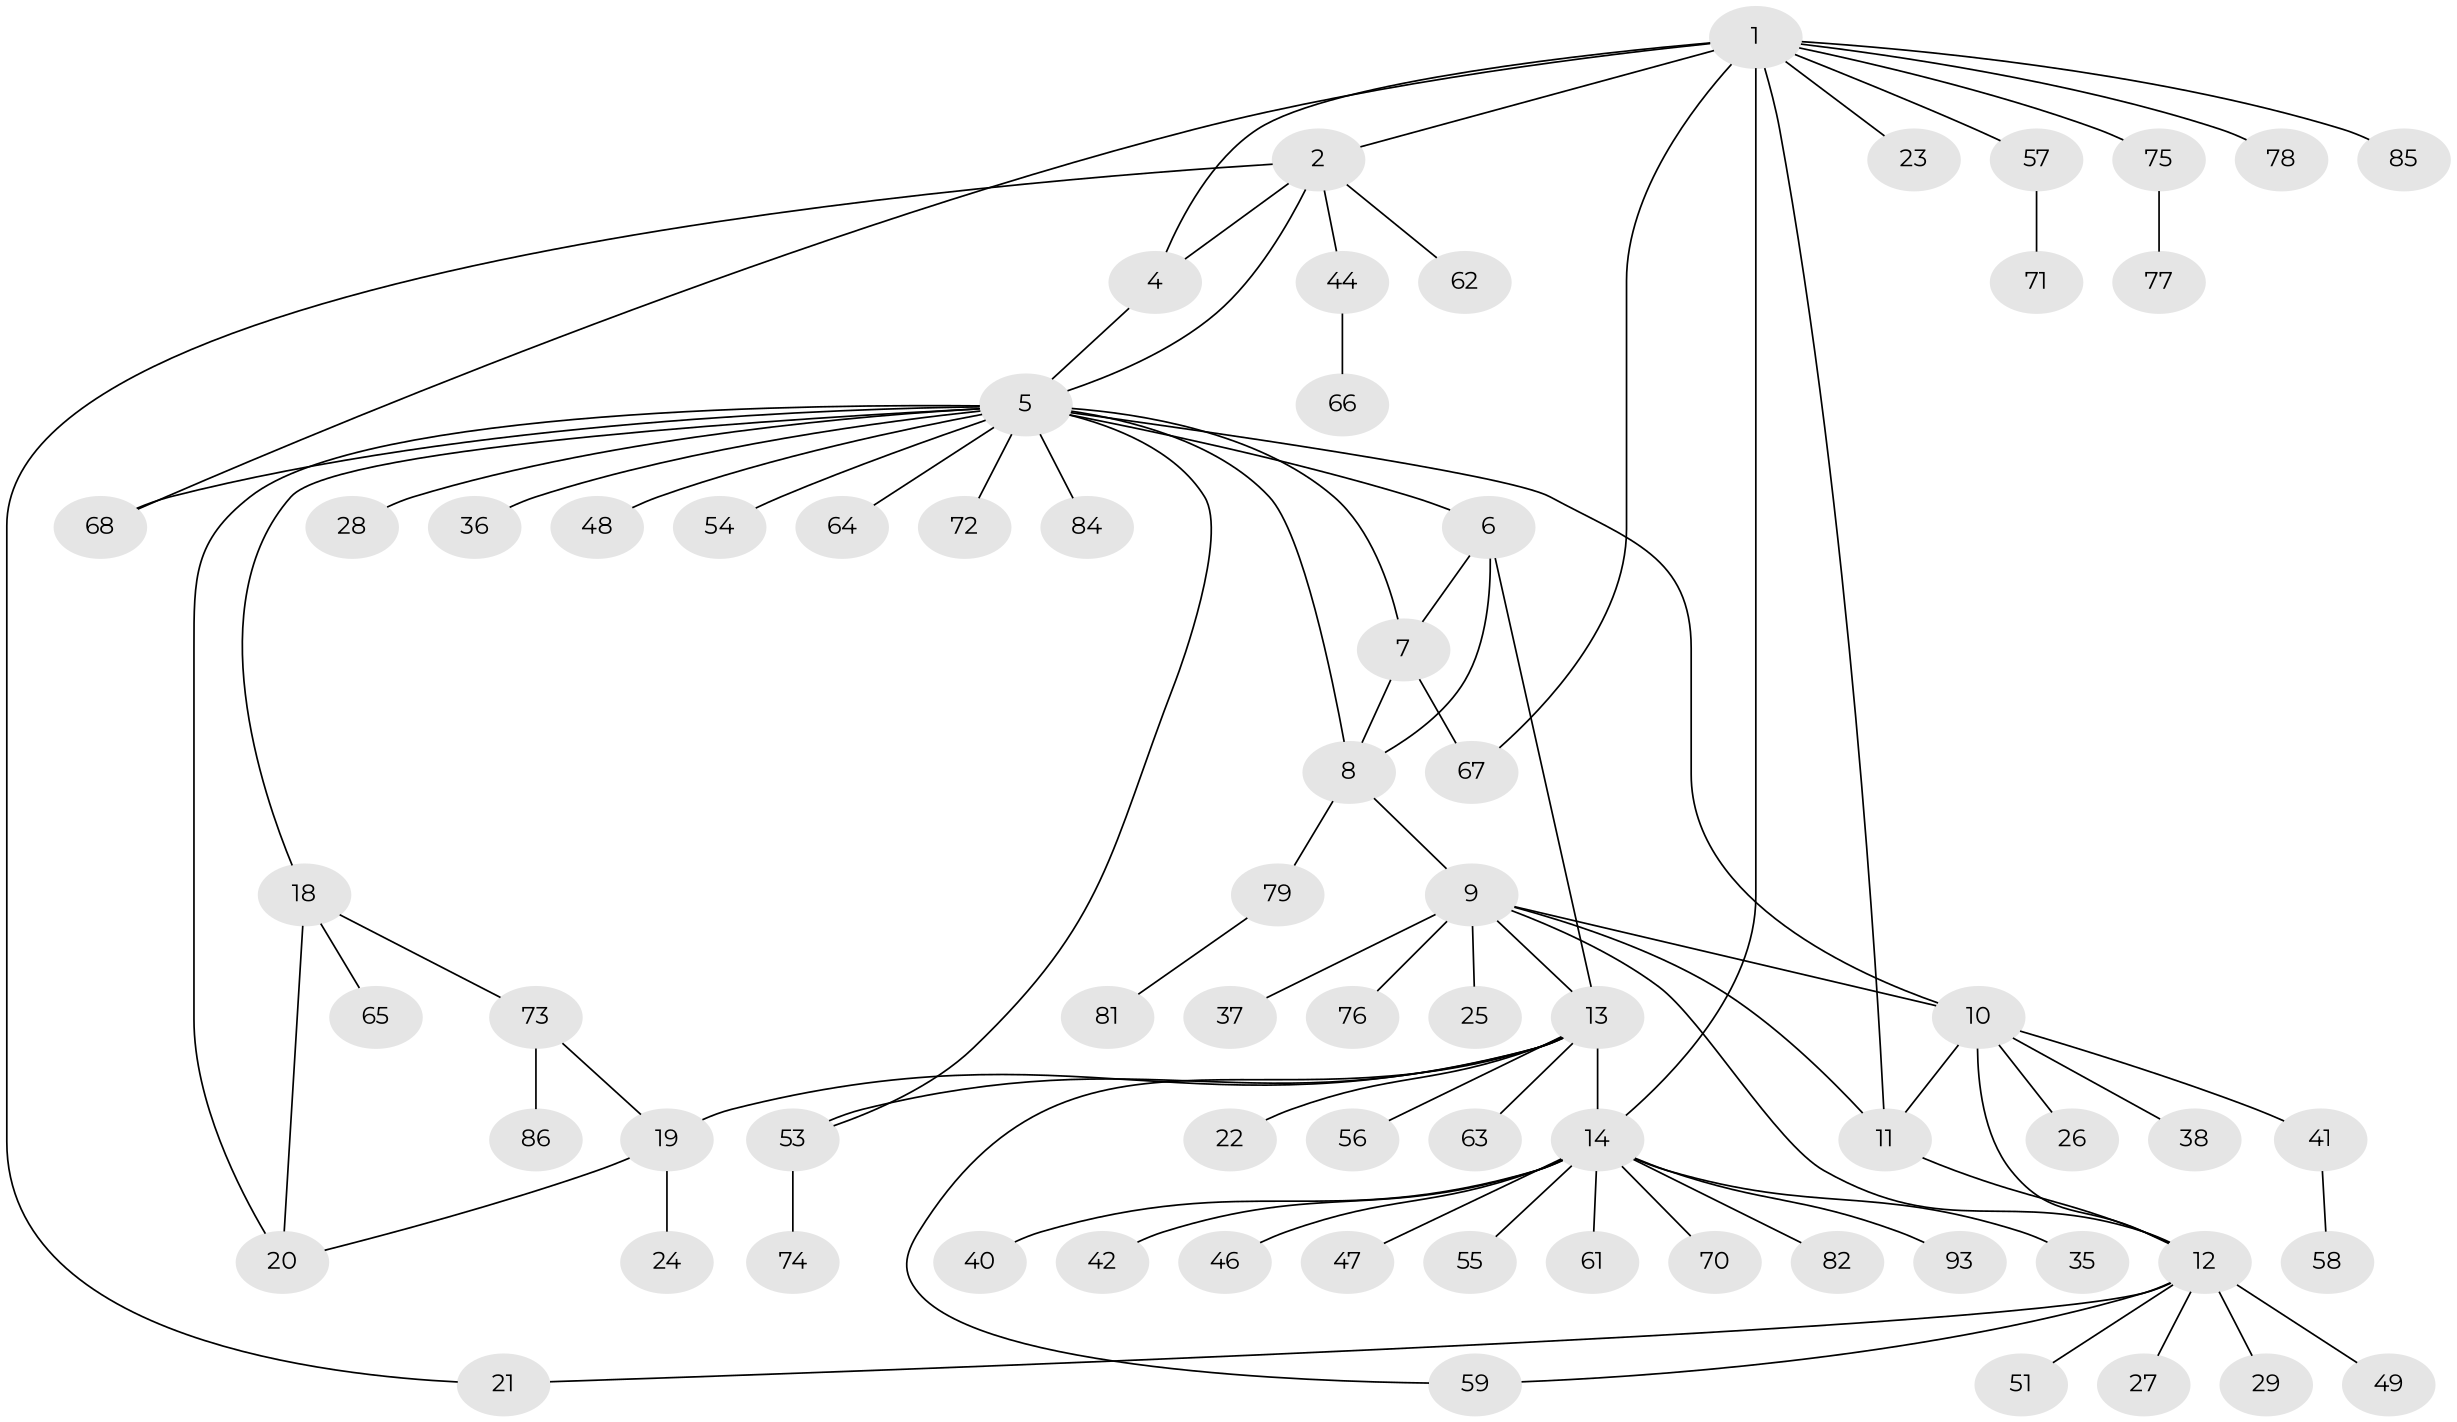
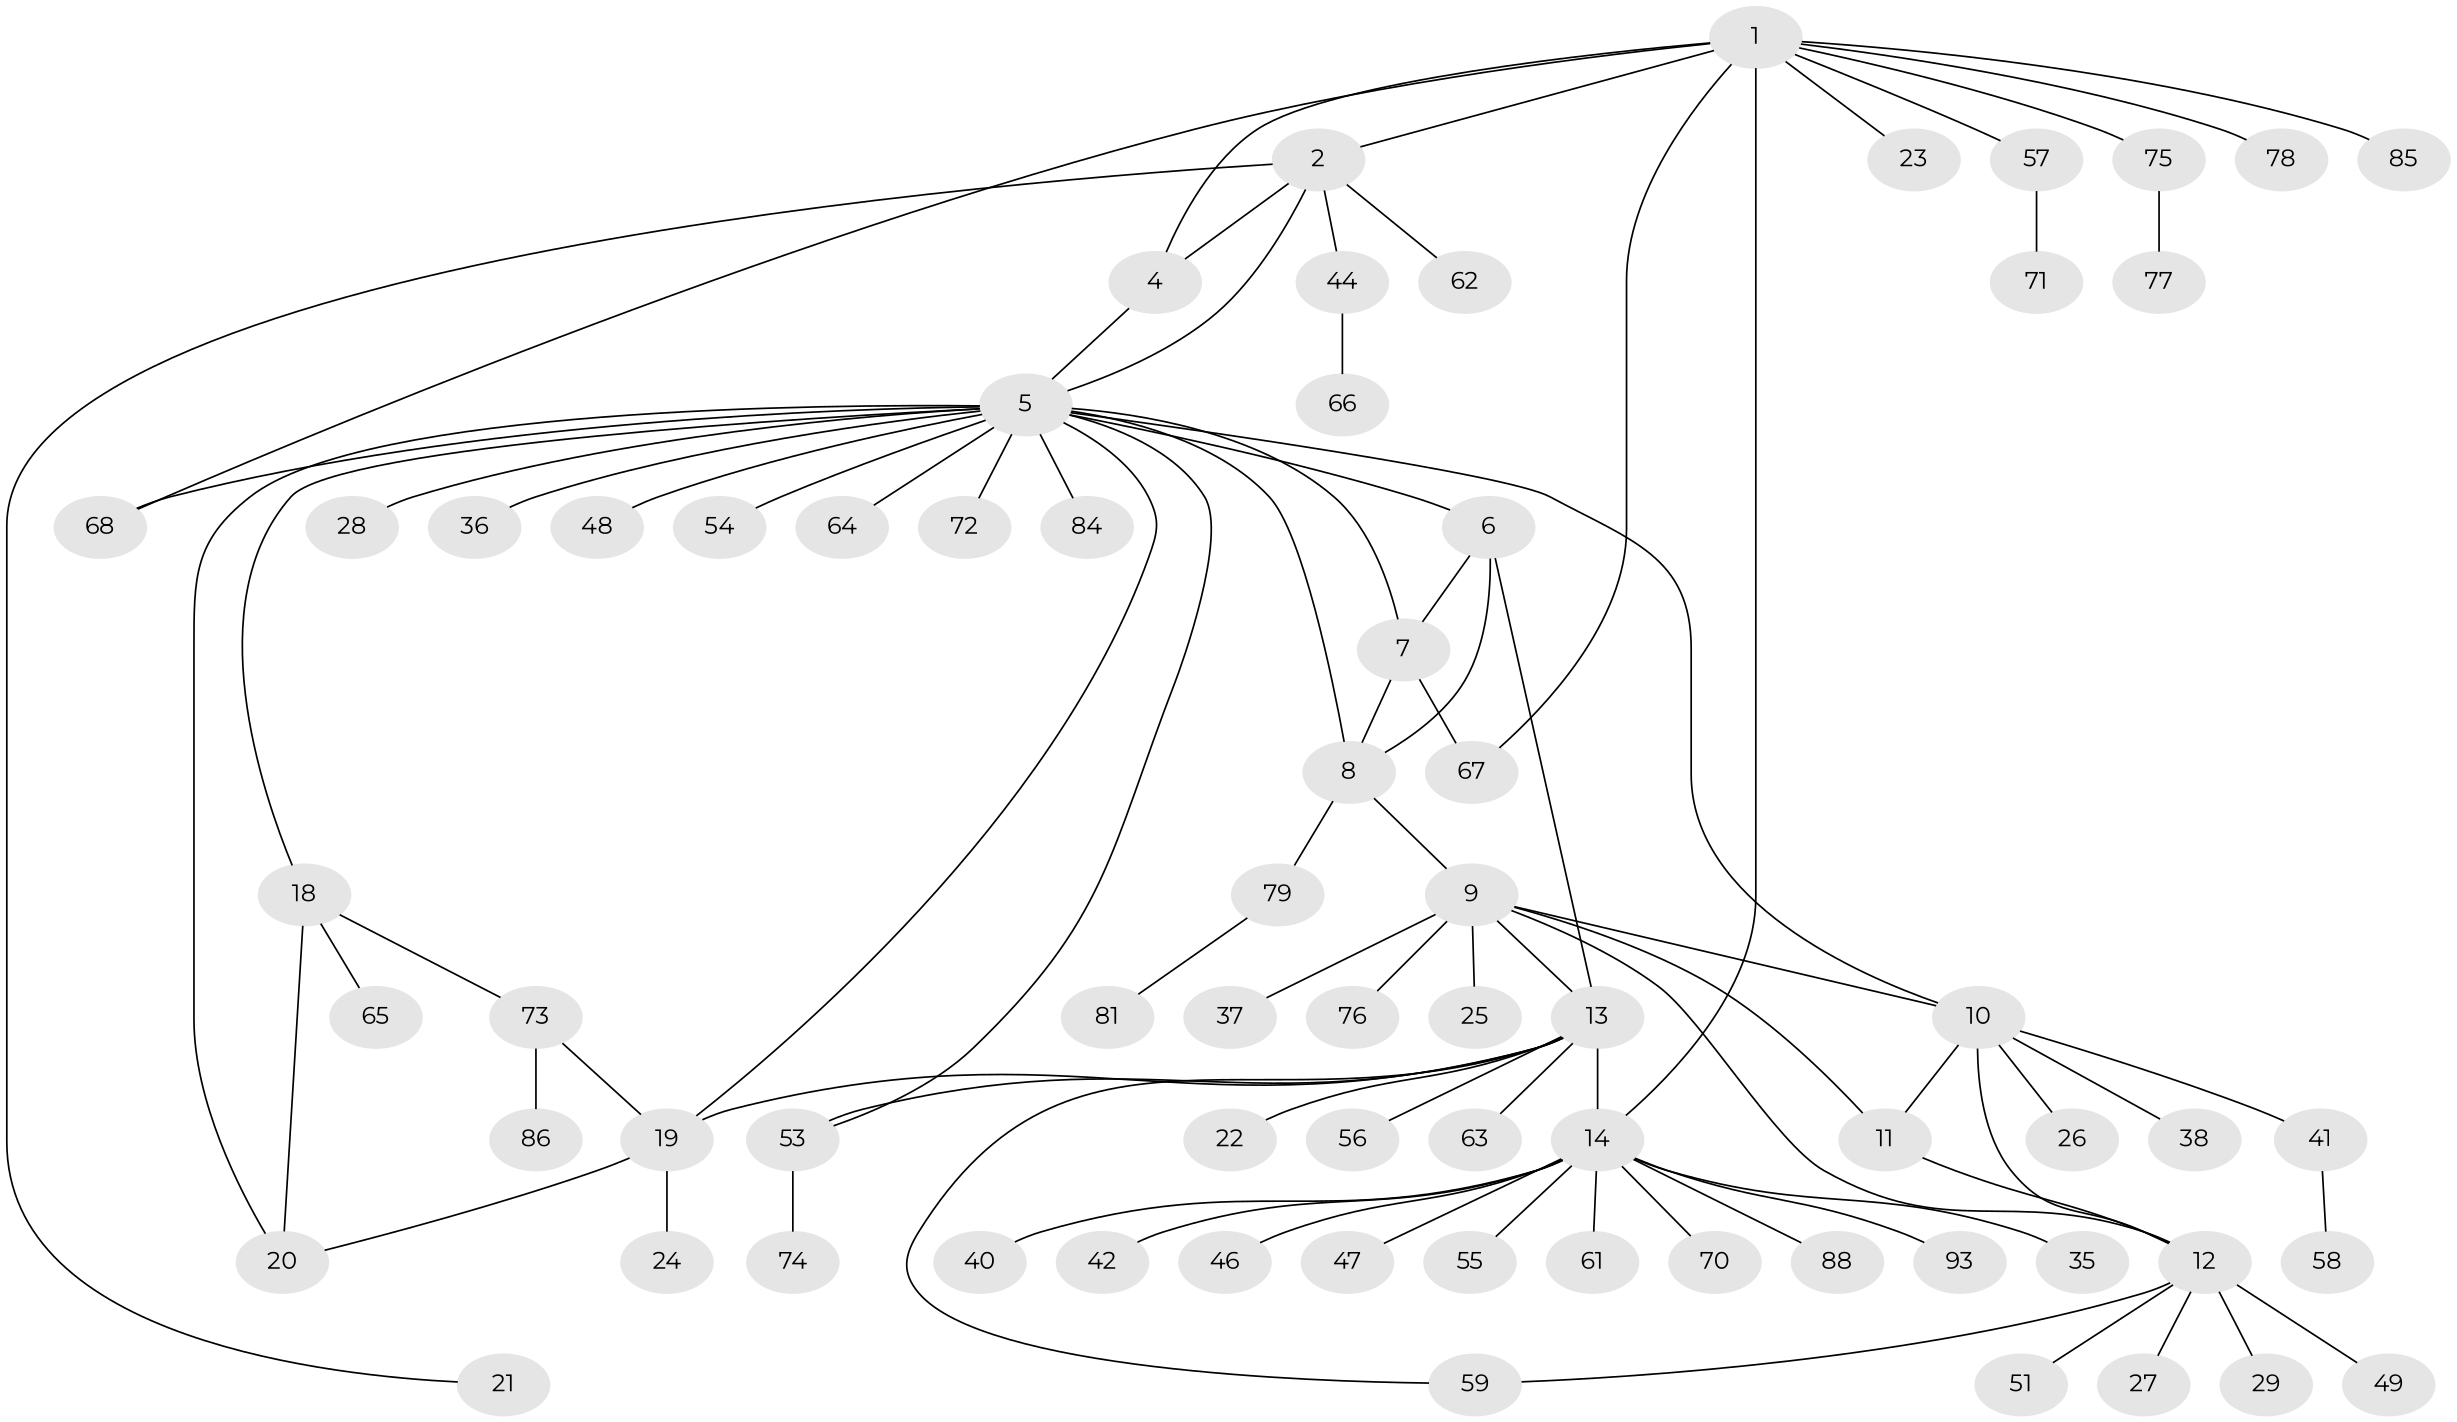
edge "1" -- "11": removed
edge "5" -- "19": added
node "82": label "82" -> "88"
edge "12" -- "21": removed
